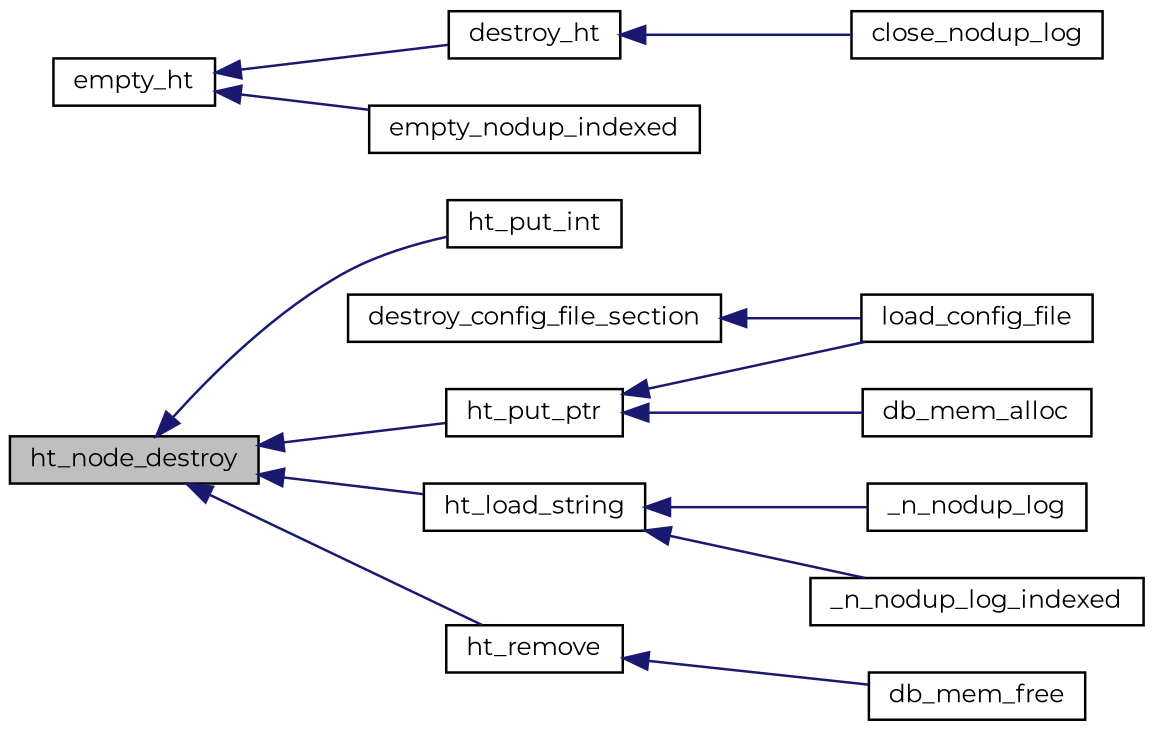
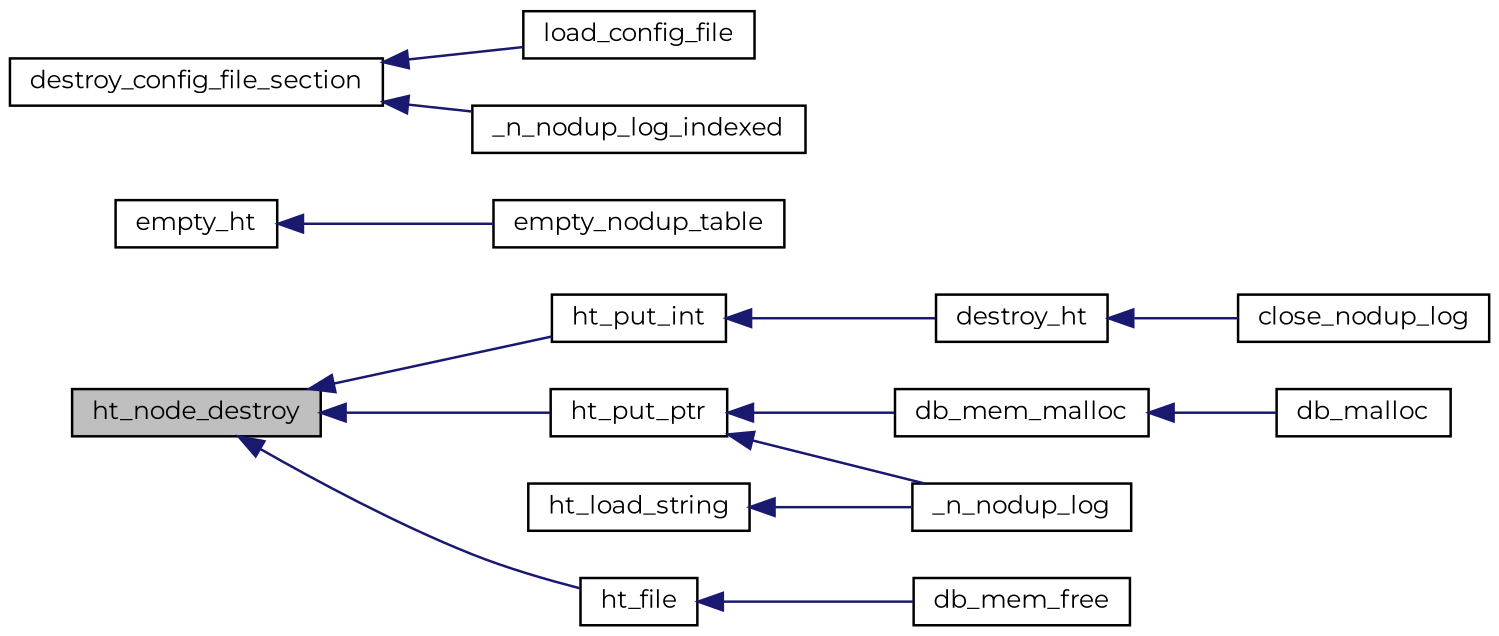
edge "destroy_ht" -> "empty_ht": now "destroy_ht" -> "ht_put_int"
node "empty_nodup_indexed": label "empty_nodup_indexed" -> "empty_nodup_table"
edge "load_config_file" -> "ht_put_ptr": now "_n_nodup_log" -> "ht_put_ptr"
node "db_mem_alloc": label "db_mem_alloc" -> "db_mem_malloc"
node "db_malloc": added
edge "ht_load_string" -> "ht_node_destroy": removed
edge "_n_nodup_log_indexed" -> "ht_load_string": now "_n_nodup_log_indexed" -> "destroy_config_file_section"
node "ht_remove": label "ht_remove" -> "ht_file"
